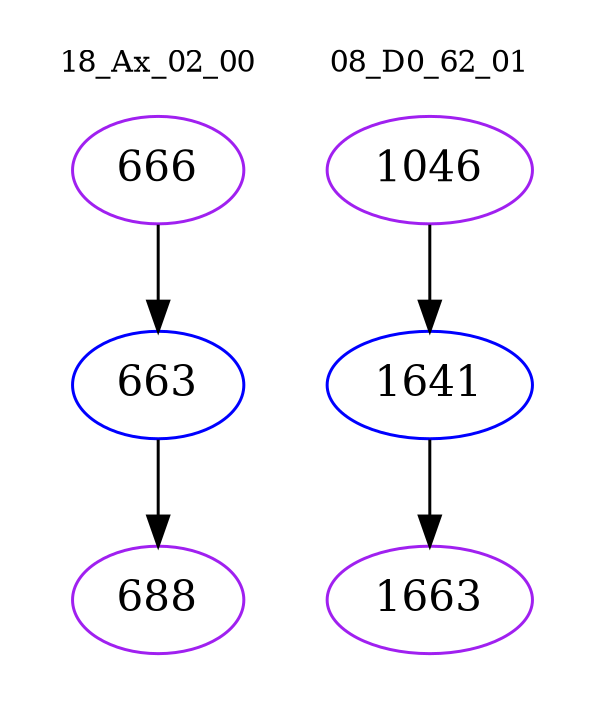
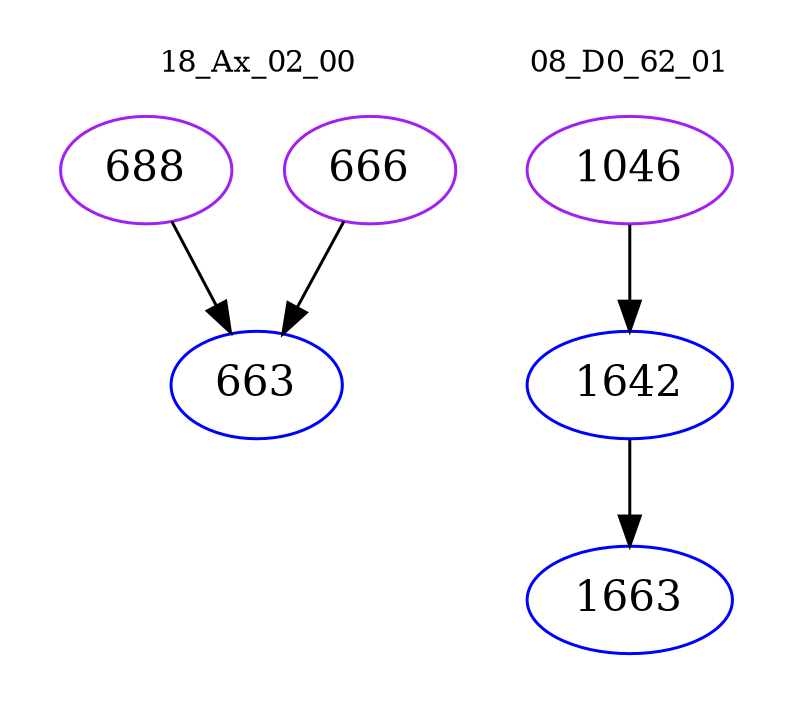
node "1641": label "1641" -> "1642"
edge "663" -> "688": reversed
node "1663": color purple -> blue
